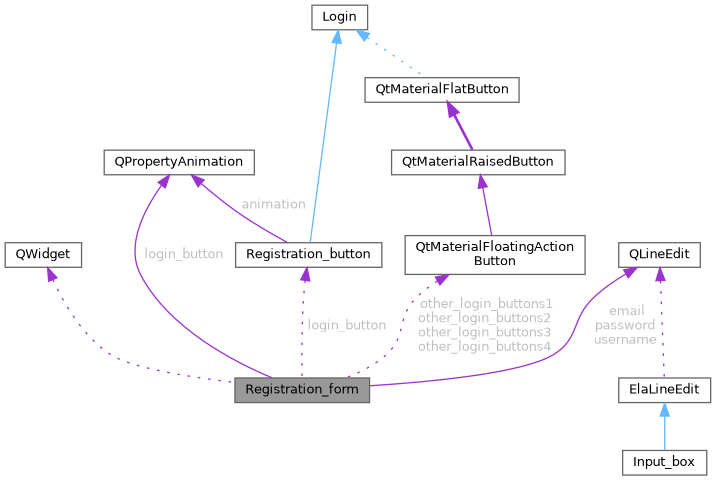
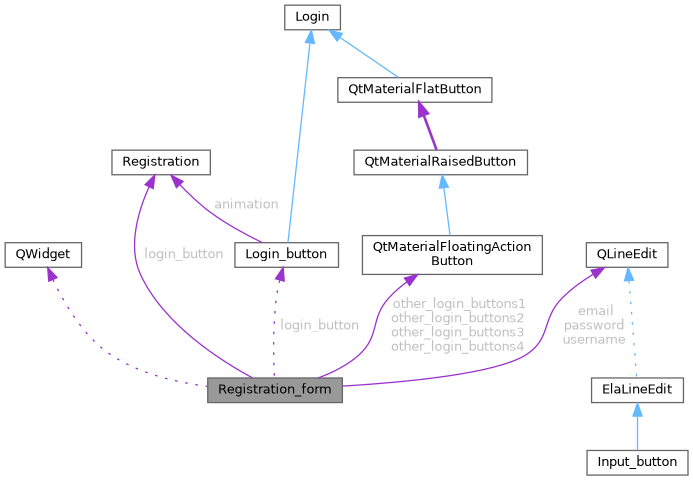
edge "QtMaterialFlatButton" -> "Login": style dotted -> solid
node "QPropertyAnimation": label "QPropertyAnimation" -> "Registration"
edge "QtMaterialFloatingAction Button" -> "QtMaterialRaisedButton": color darkorchid3 -> steelblue1
node "Registration_button": label "Registration_button" -> "Login_button"
edge "ElaLineEdit" -> "QLineEdit": color darkorchid3 -> steelblue1
edge "Registration_form" -> "QtMaterialFloatingAction Button": style dotted -> solid
node "Input_box": label "Input_box" -> "Input_button"
